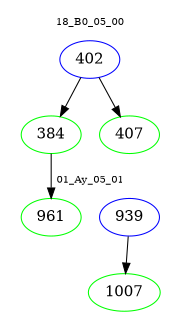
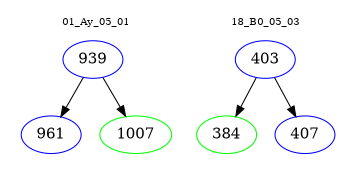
cluster "18_B0_05_00": label "18_B0_05_00" -> "18_B0_05_03"
node "402": label "402" -> "403"
node "407": color green -> blue
edge "384" -> "961": now "939" -> "961"
node "961": color green -> blue
